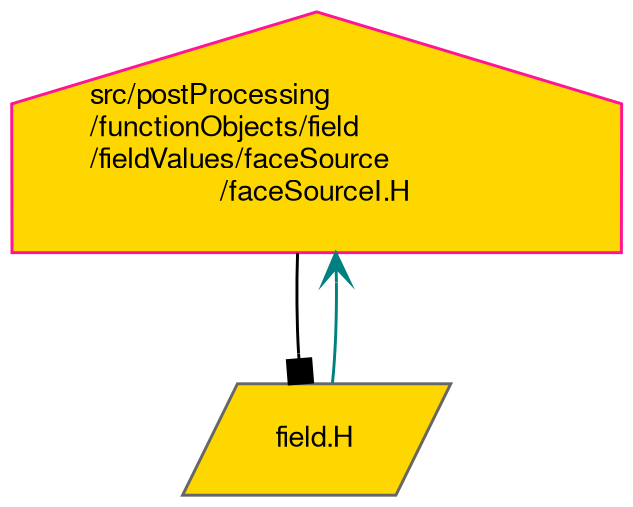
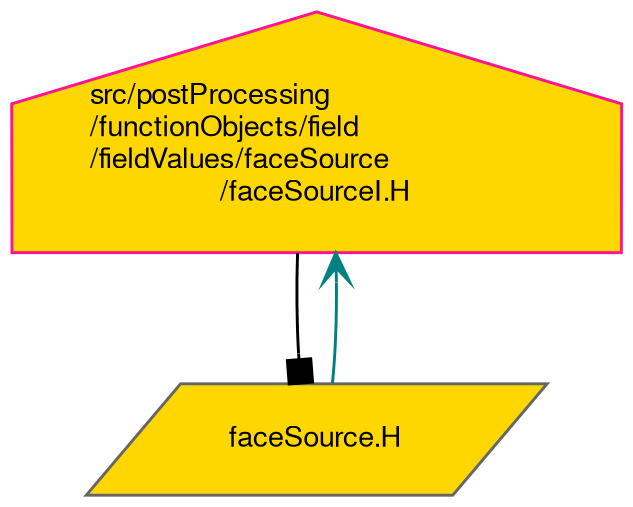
node "field.H": label "field.H" -> "faceSource.H"
